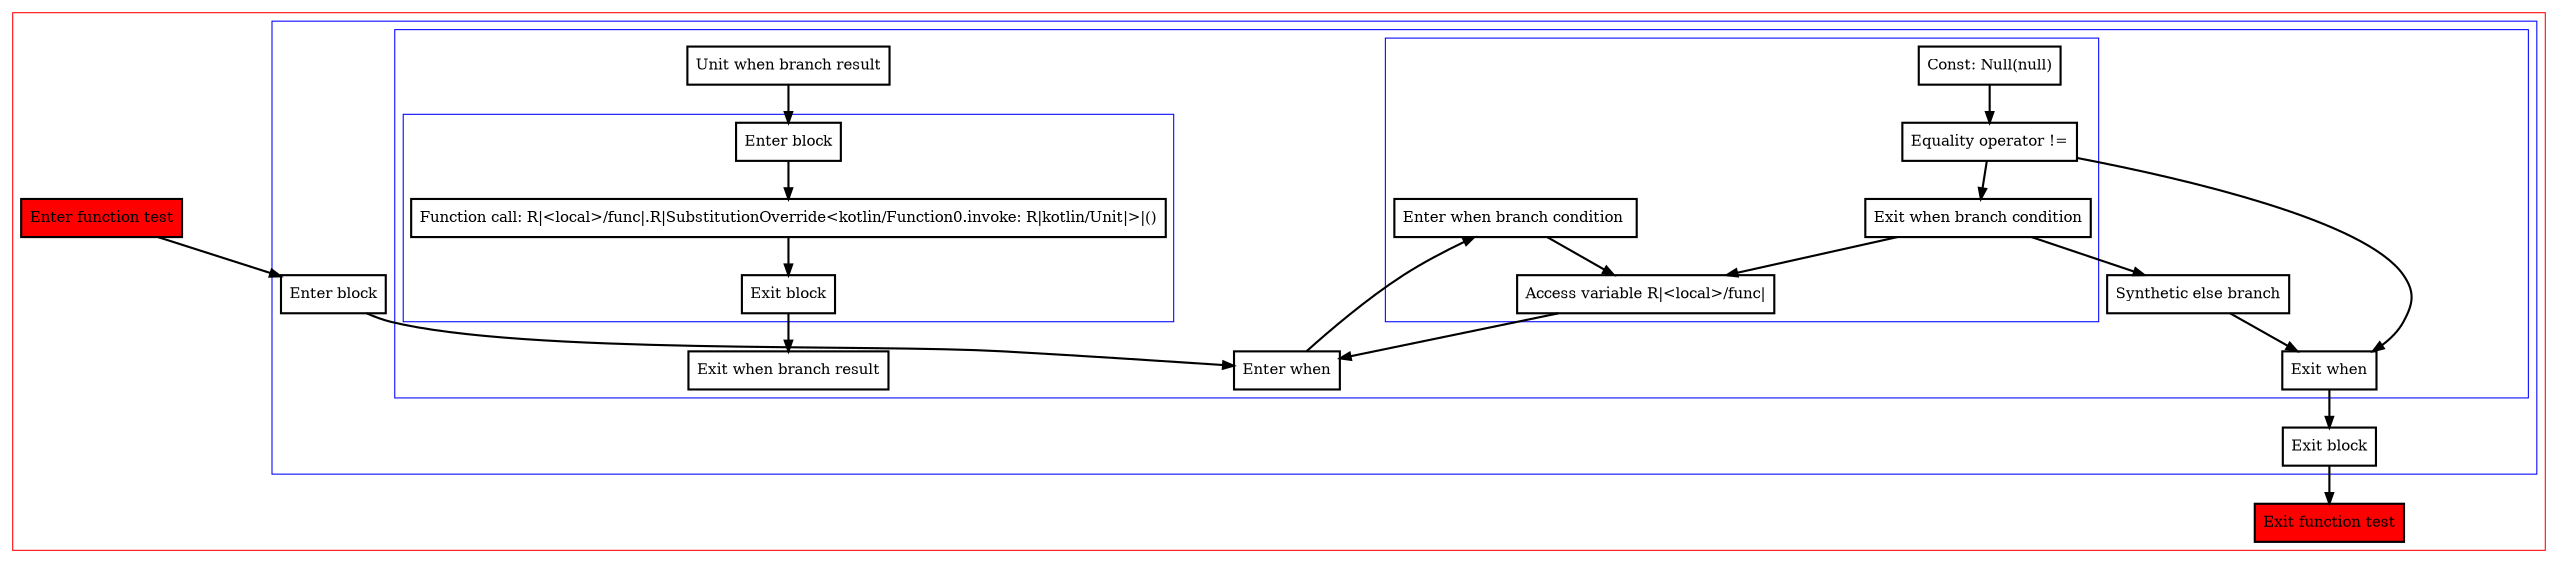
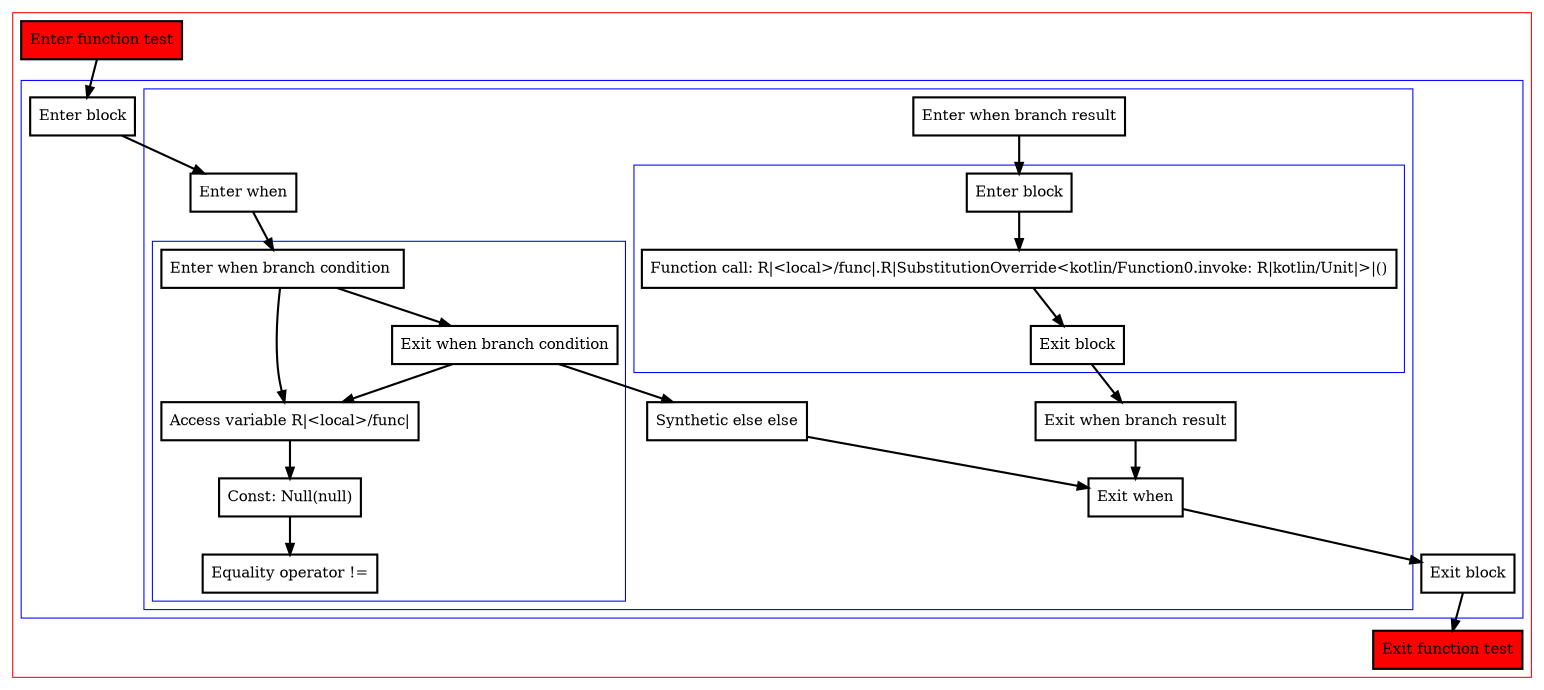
node "Unit when branch result": label "Unit when branch result" -> "Enter when branch result"
edge "Equality operator !=" -> "Exit when branch condition": now "Enter when branch condition" -> "Exit when branch condition"
edge "Equality operator !=" -> "Exit when": now "Exit when branch result" -> "Exit when"
node "Synthetic else branch": label "Synthetic else branch" -> "Synthetic else else"
edge "Access variable R|<local>/func|" -> "Enter when": now "Access variable R|<local>/func|" -> "Const: Null(null)"
